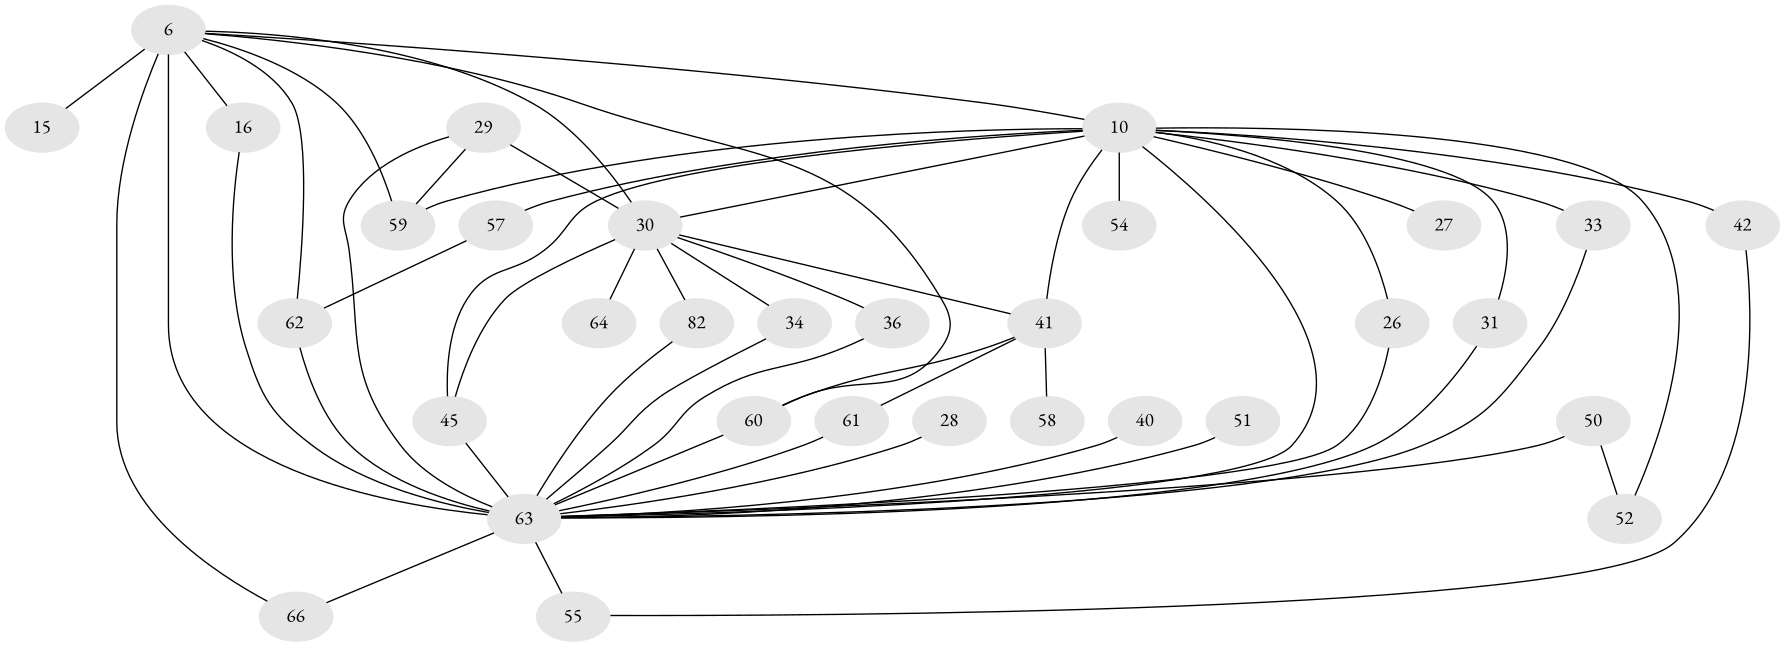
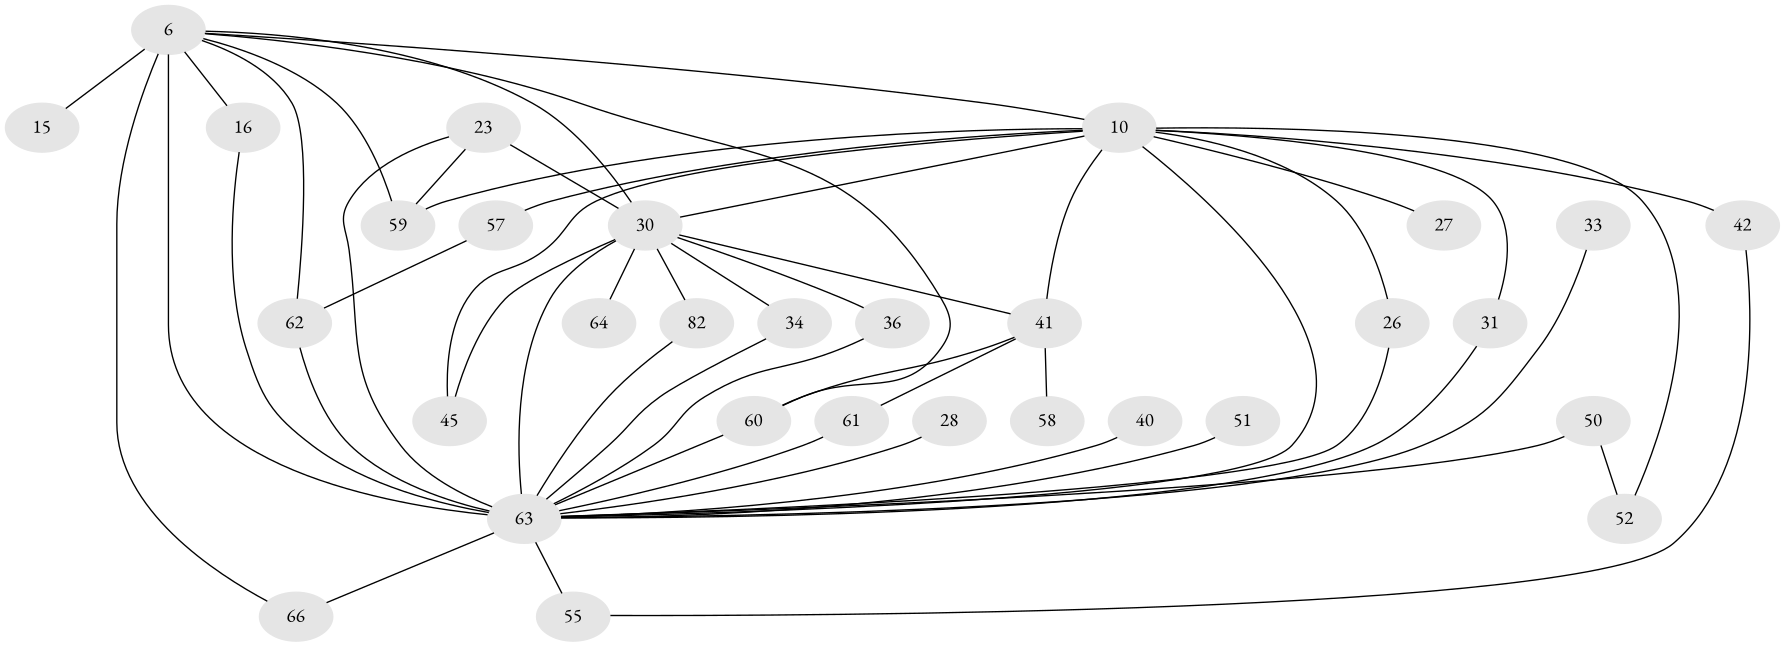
node "29": label "29" -> "23"
edge "10" -- "33": removed
node "54": removed
edge "45" -- "63": now "30" -- "63"
